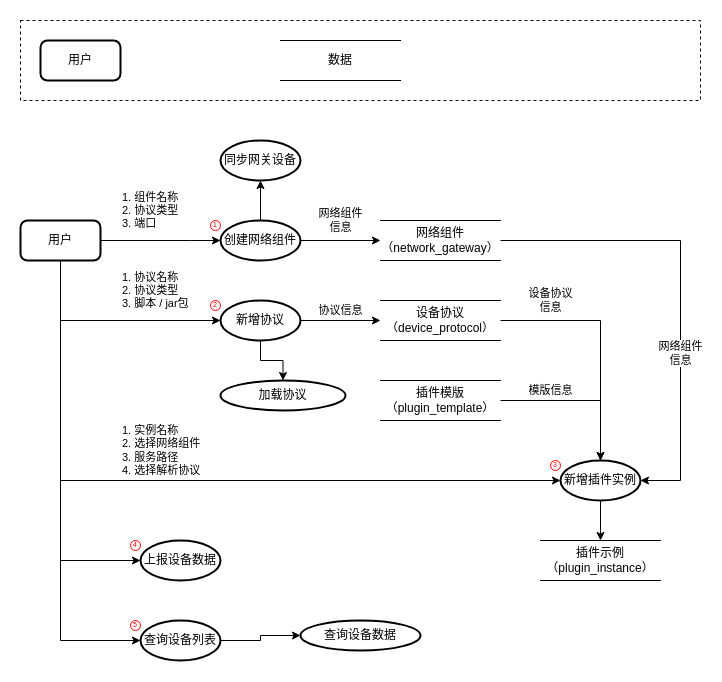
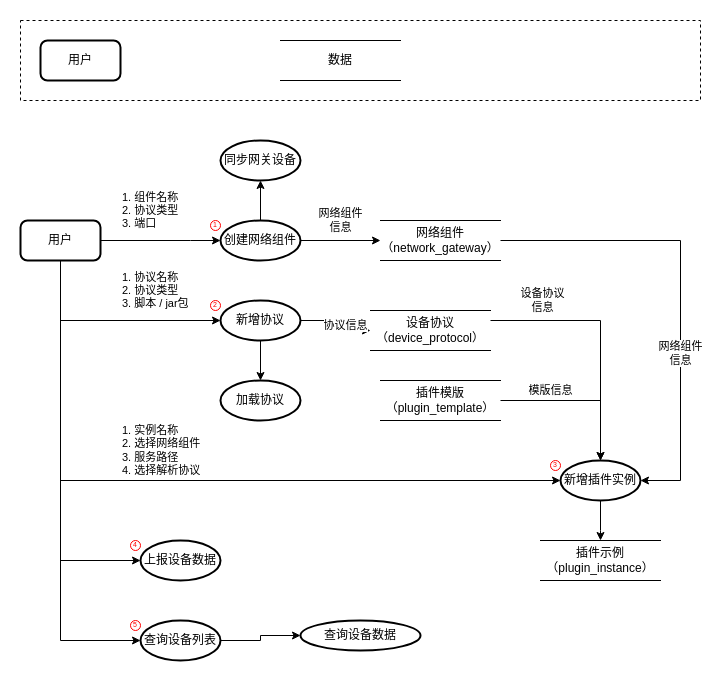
node "设备协议 （device_protocol）": moved (441, 321) -> (431, 331)
node "加载协议": size 125x30 -> 80x40
